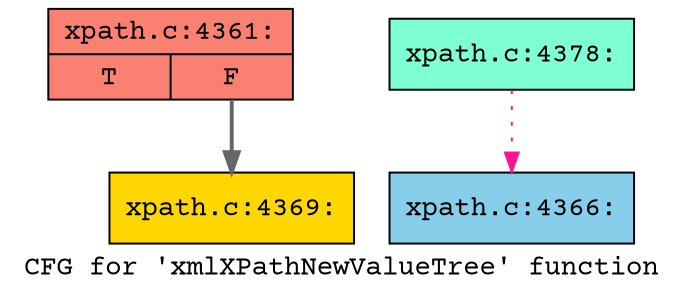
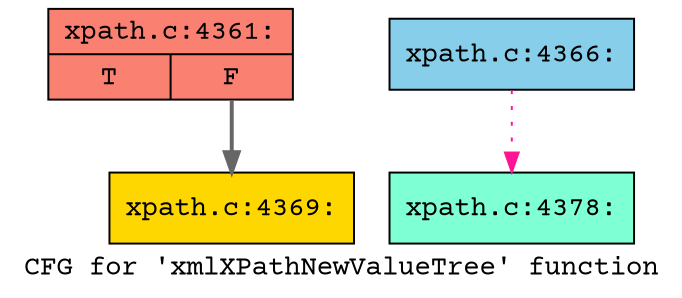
edge "xpath.c:4378:" -> "xpath.c:4366:": reversed
